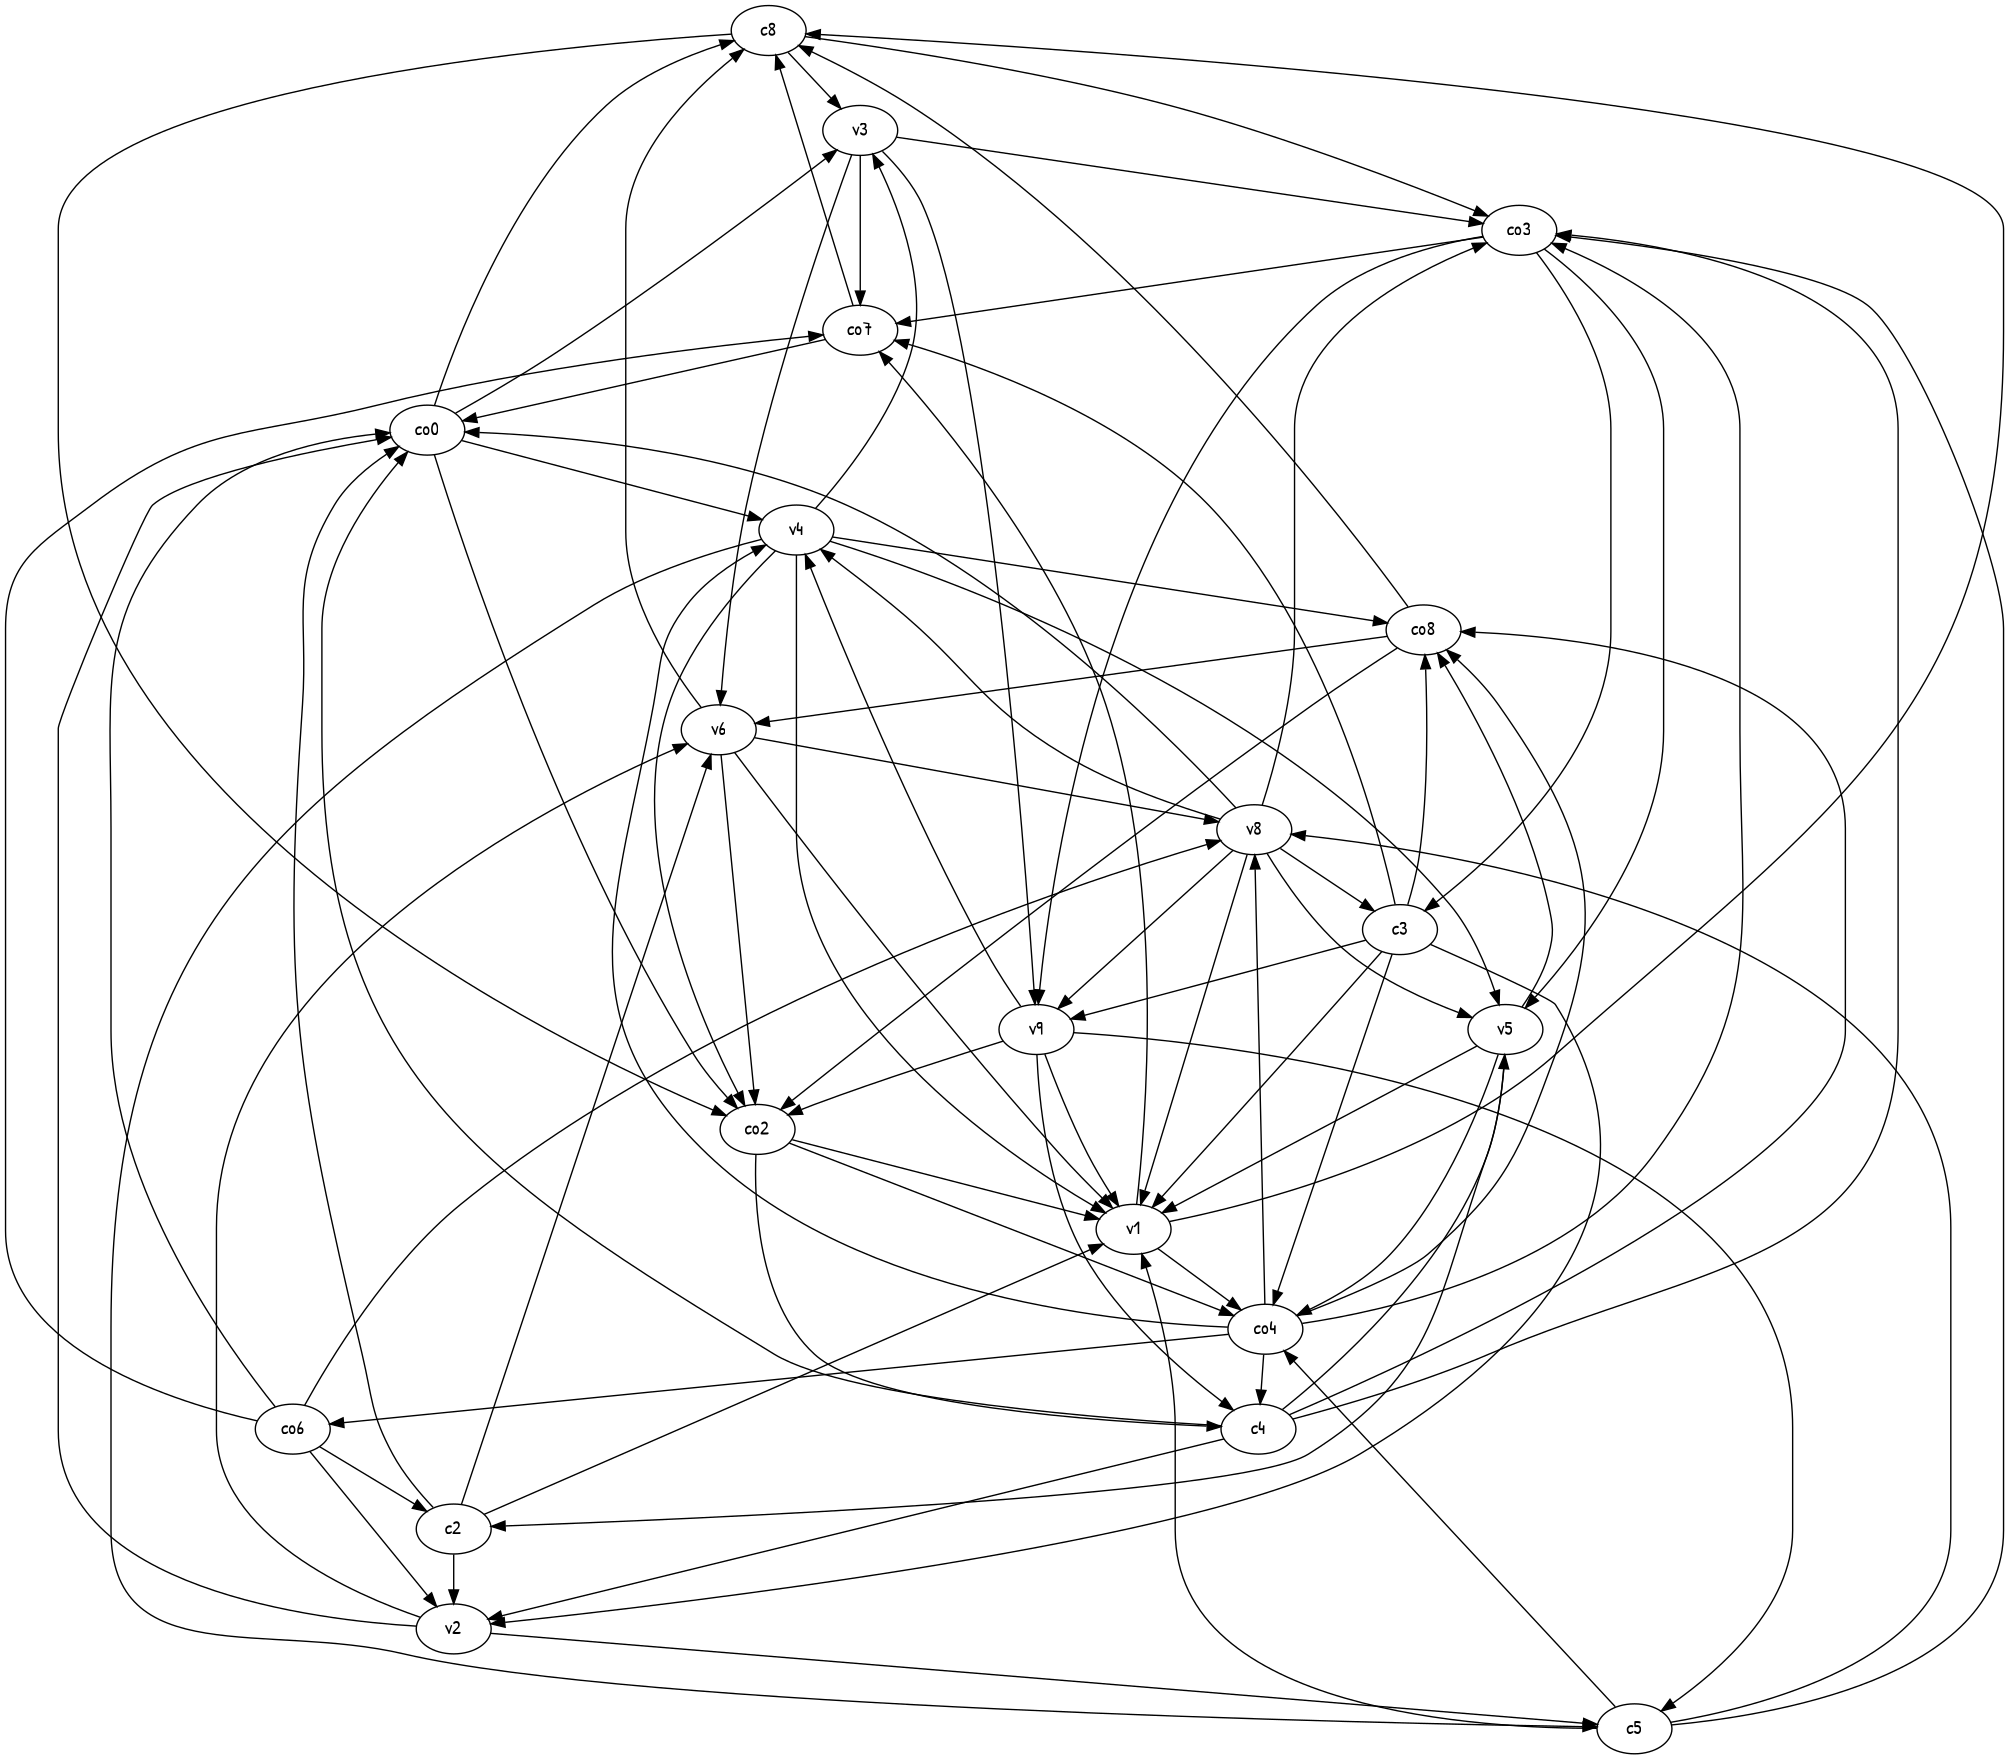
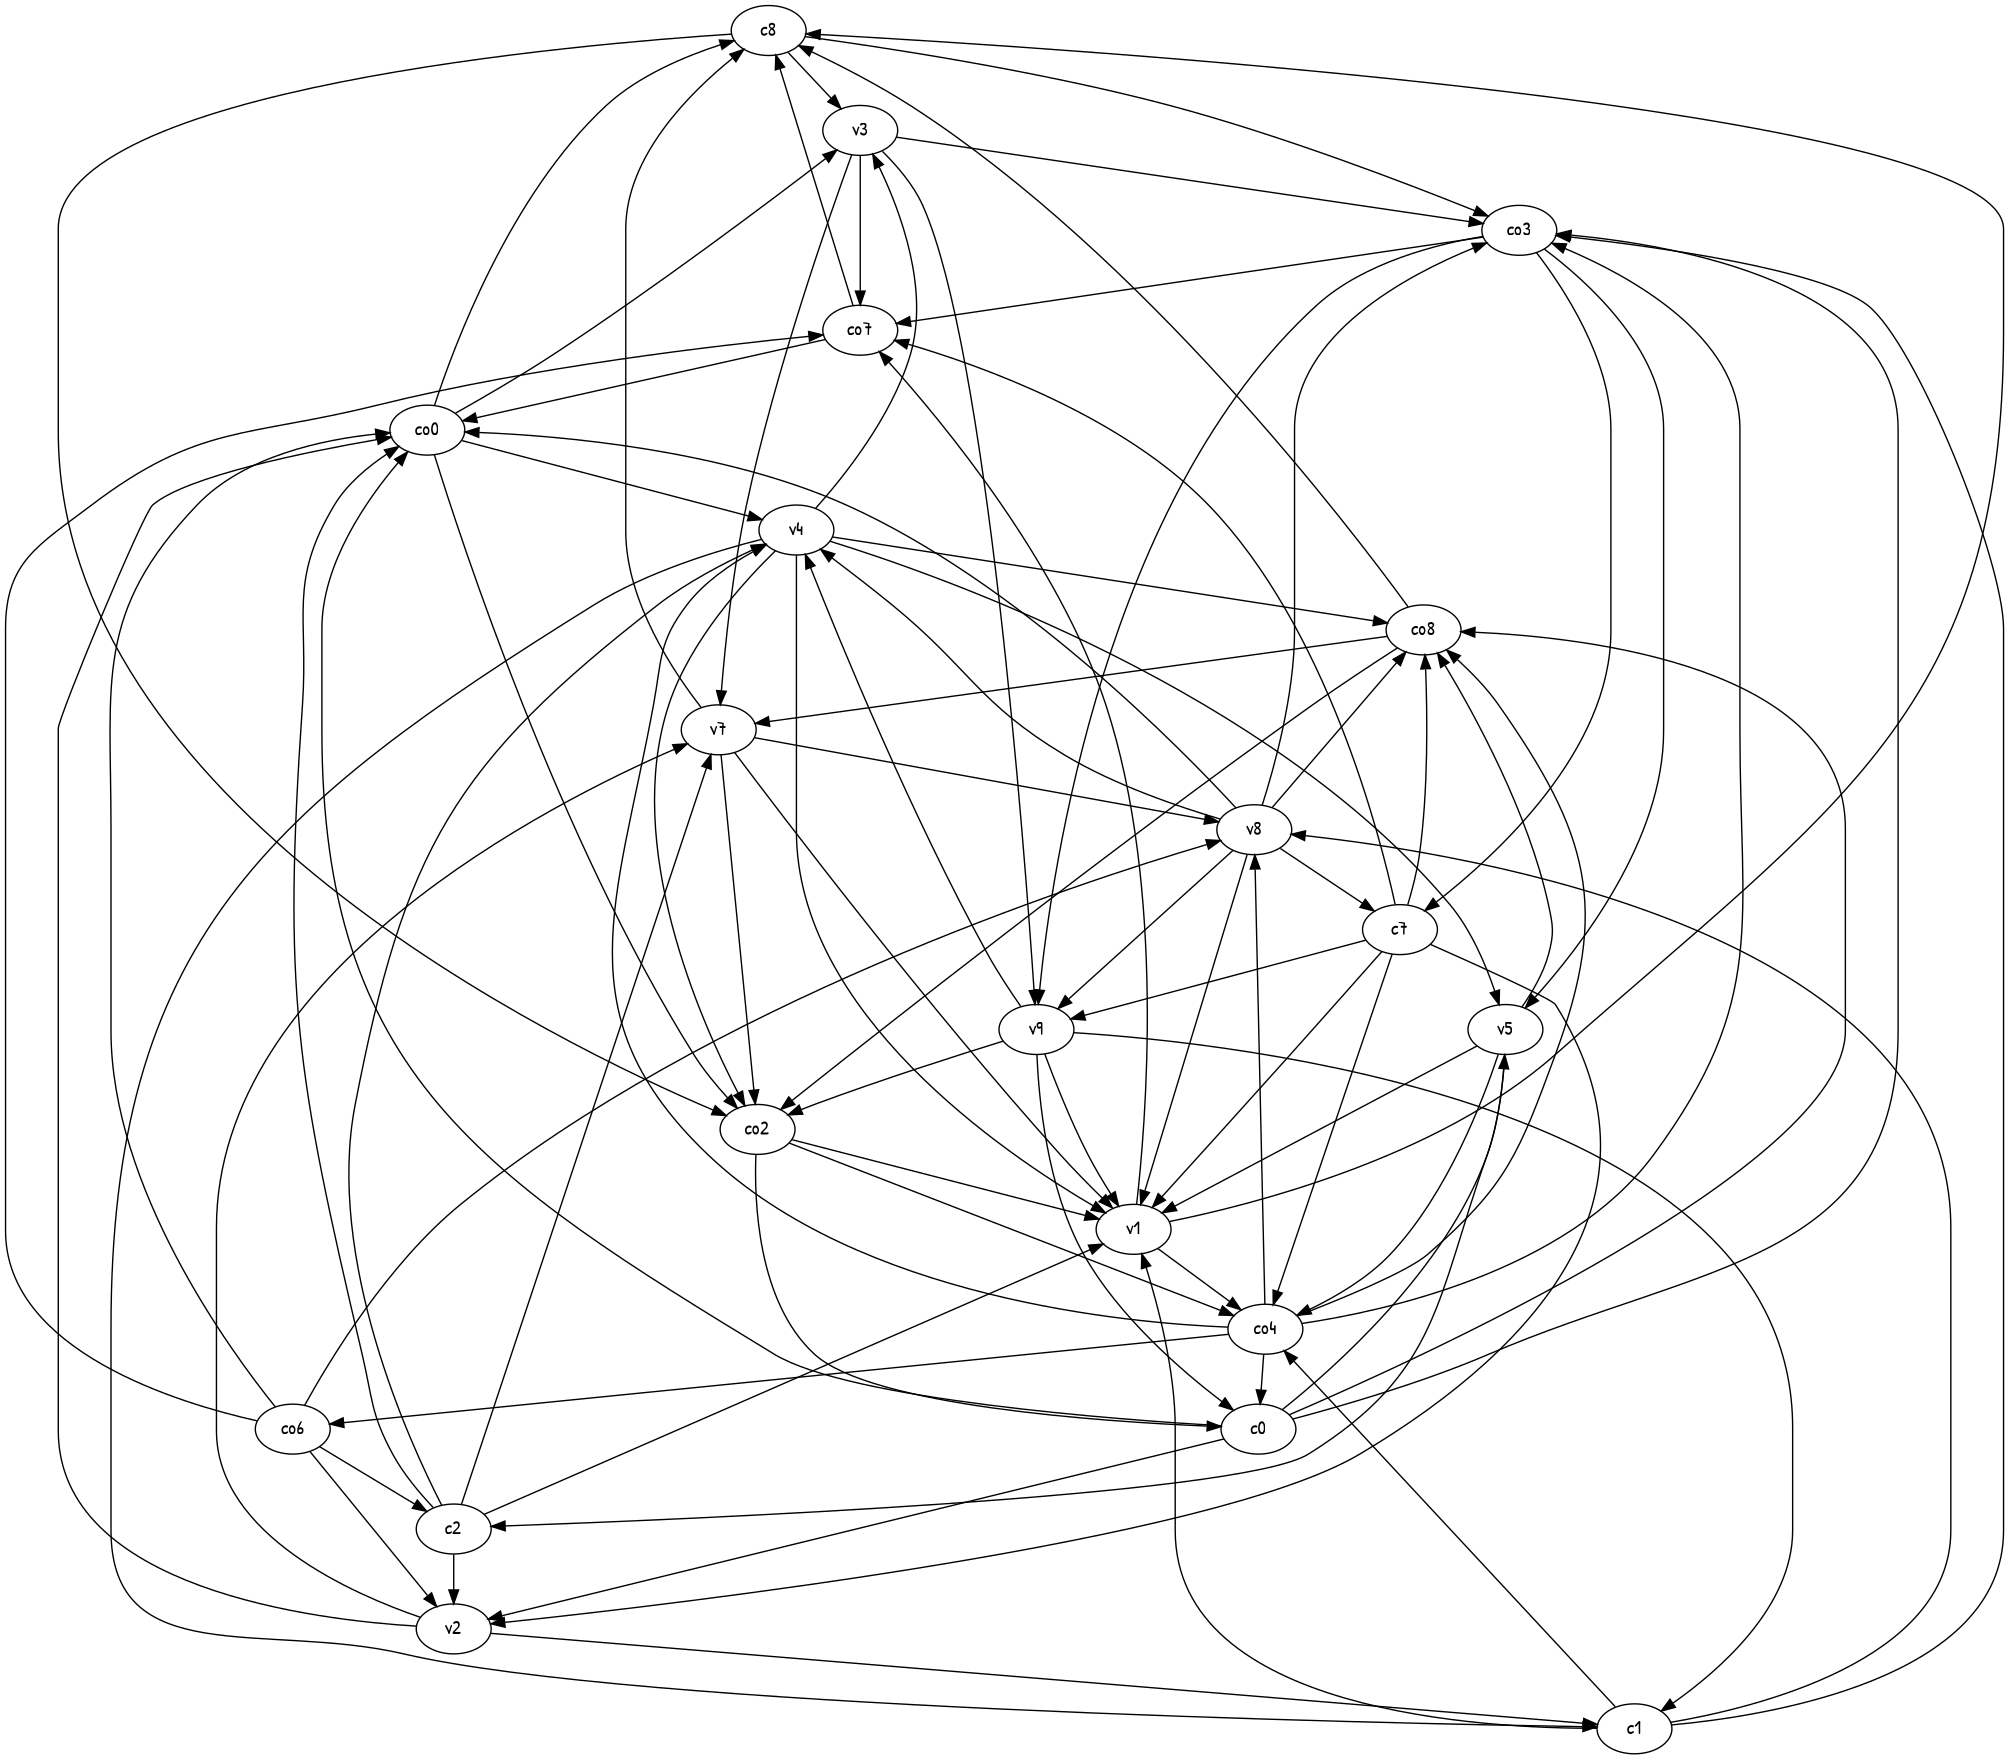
node "v6": label "v6" -> "v7"
node "c3": label "c3" -> "c7"
edge "v8" -> "v5": now "v8" -> "co8"
edge "c2" -> "v4": added
node "c4": label "c4" -> "c0"
node "c5": label "c5" -> "c1"
